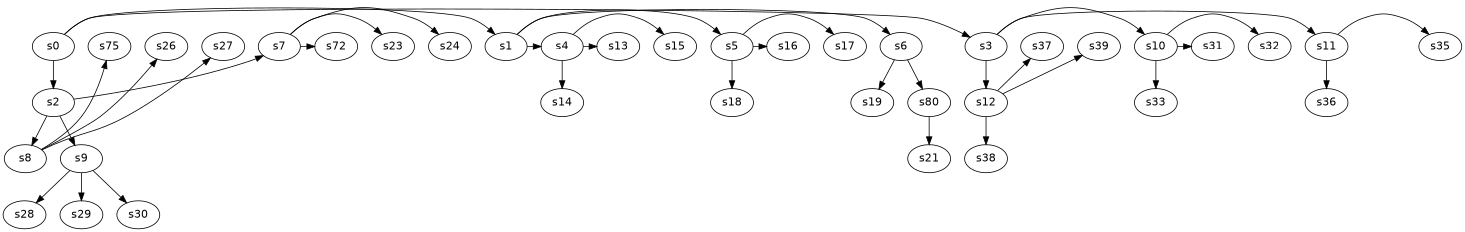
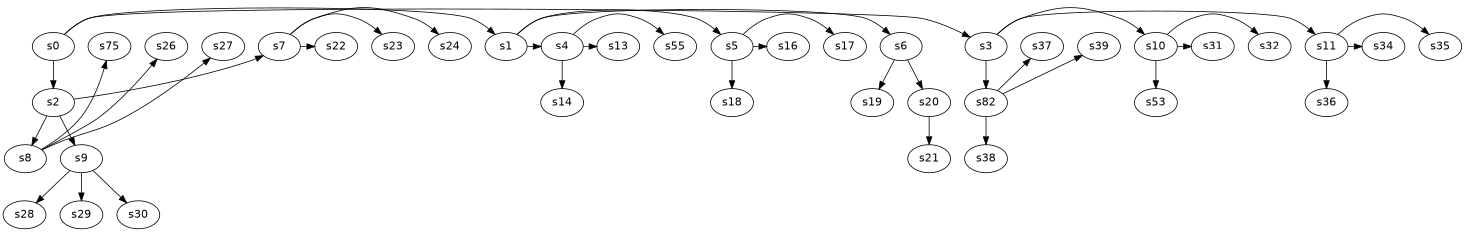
node "s72": label "s72" -> "s22"
node "s15": label "s15" -> "s55"
node "s34": added
node "s80": label "s80" -> "s20"
node "s12": label "s12" -> "s82"
node "s33": label "s33" -> "s53"
